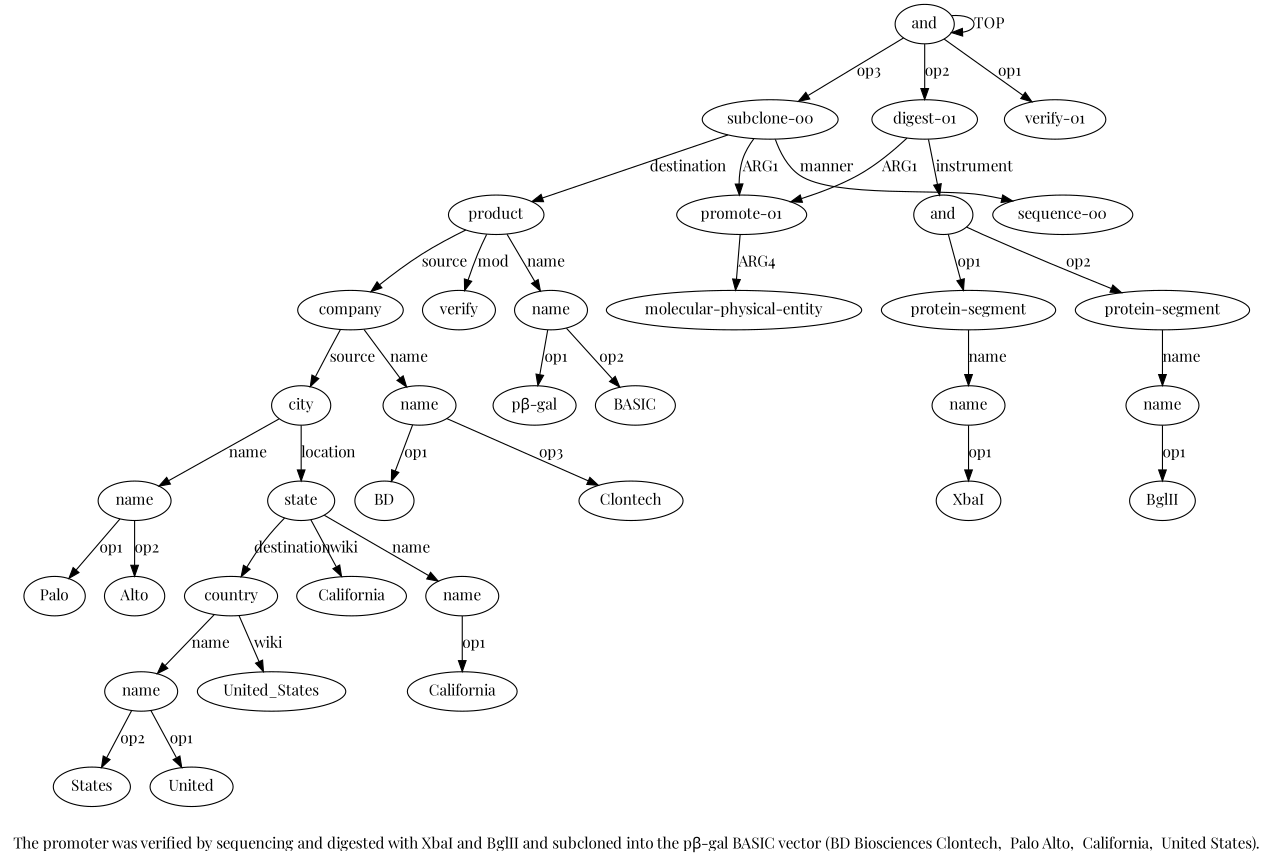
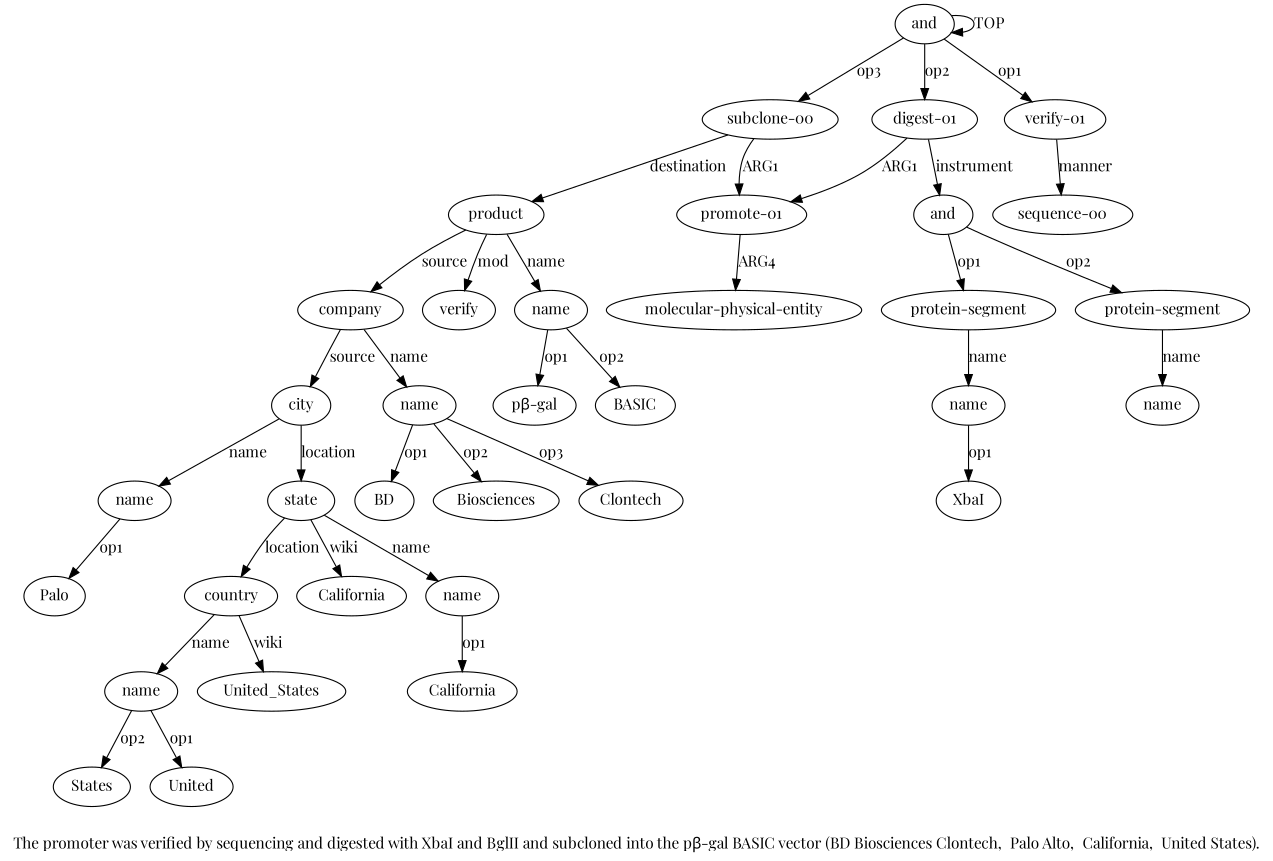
edge "subclone-00" -> "sequence-00": now "verify-01" -> "sequence-00"
node "Biosciences": added
node "BglII": removed
edge "state" -> "country": label "destination" -> "location"
node "Alto": removed
